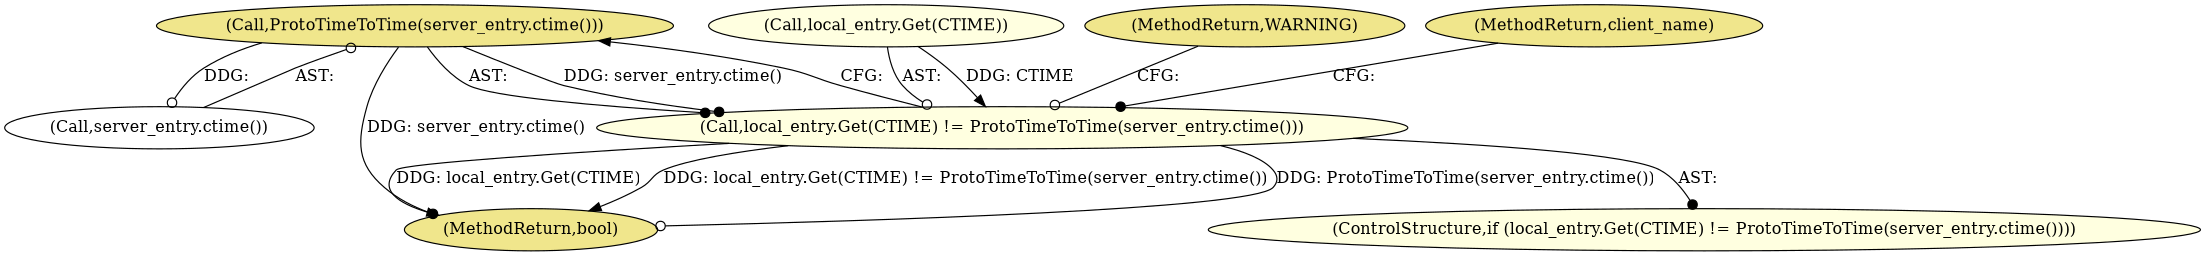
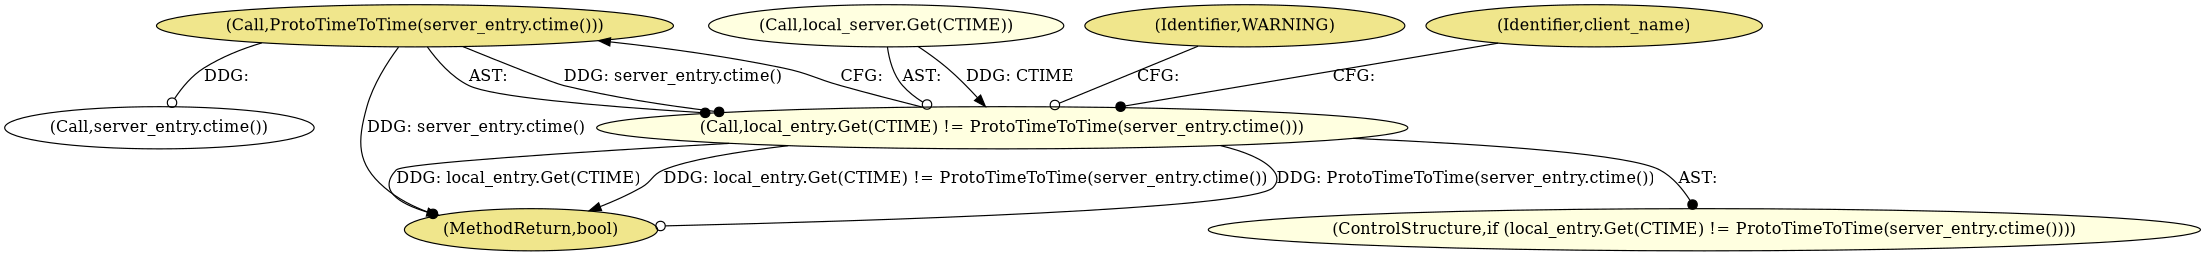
node "(Call,local_entry.Get(CTIME))": label "(Call,local_entry.Get(CTIME))" -> "(Call,local_server.Get(CTIME))"
node "(MethodReturn,WARNING)": label "(MethodReturn,WARNING)" -> "(Identifier,WARNING)"
node "(MethodReturn,client_name)": label "(MethodReturn,client_name)" -> "(Identifier,client_name)"
edge "(Call,server_entry.ctime())" -> "(Call,ProtoTimeToTime(server_entry.ctime()))": removed, label "AST:"
